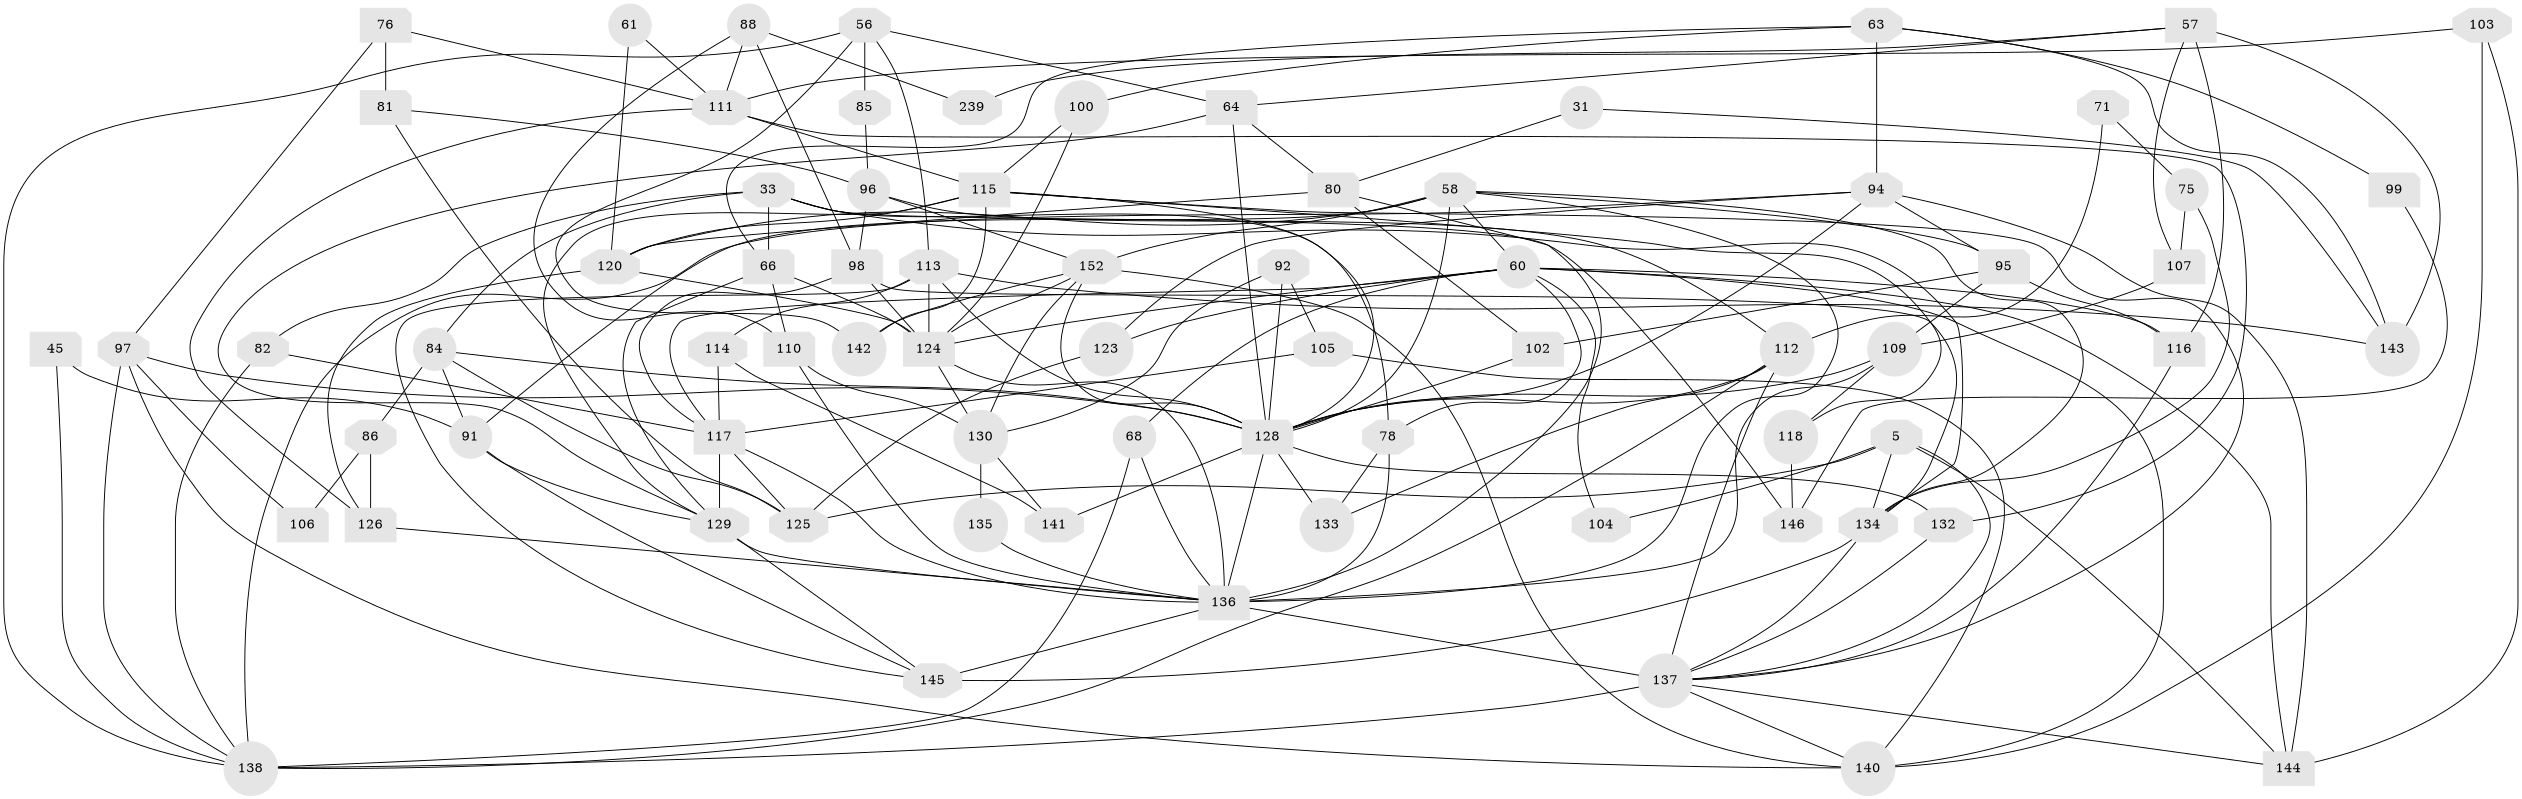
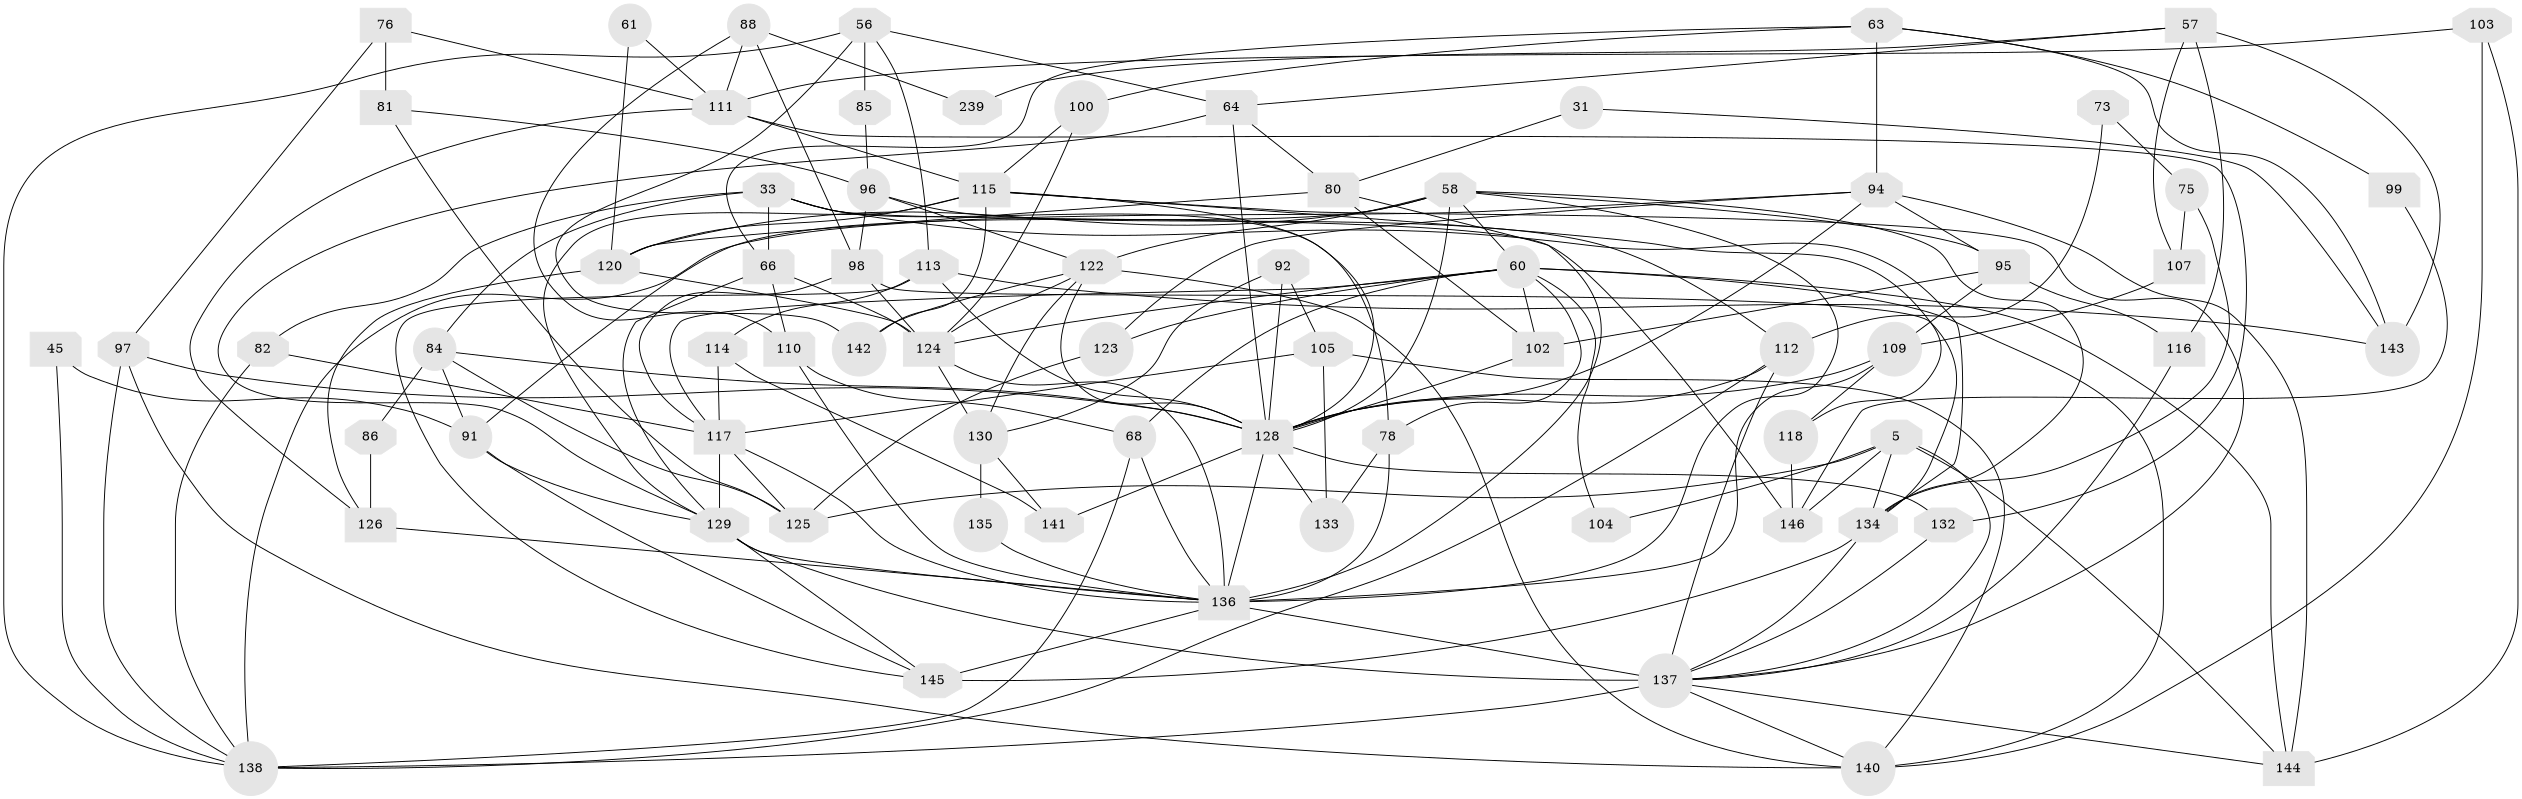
node "71": label "71" -> "73"
node "152": label "152" -> "122"
edge "60" -- "116": now "60" -- "102"
edge "113" -- "124": removed
edge "110" -- "130": now "110" -- "68"
edge "112" -- "133": now "105" -- "133"
edge "5" -- "146": added
node "106": removed
edge "129" -- "137": added
